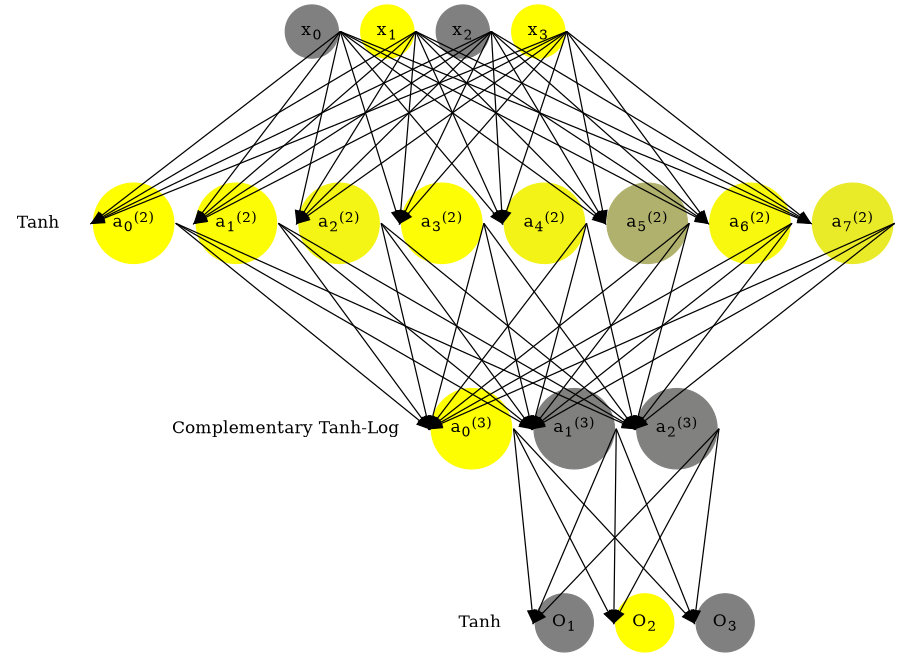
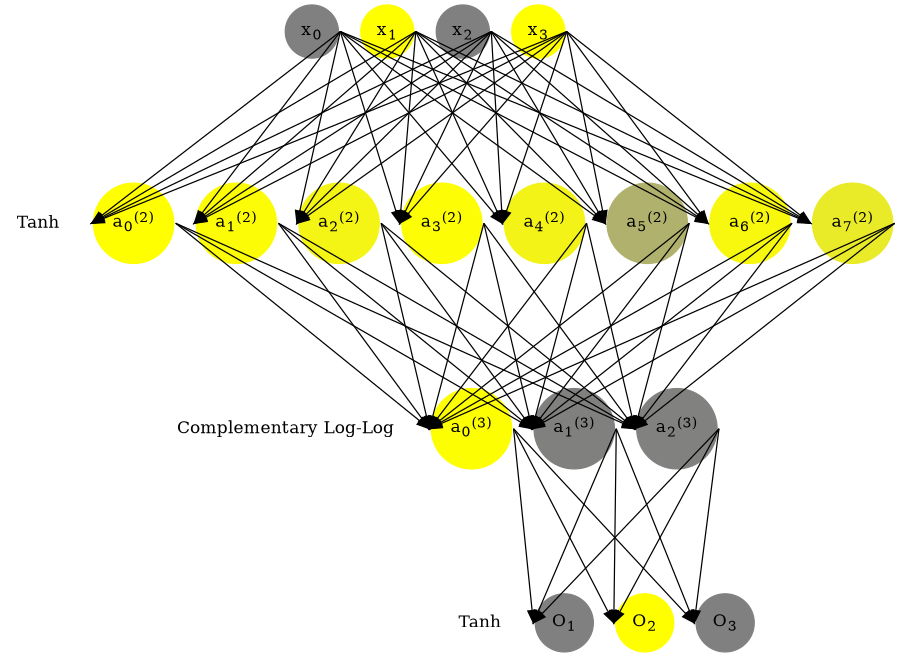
node "Complementary Tanh-Log": label "Complementary Tanh-Log" -> "Complementary Log-Log"
